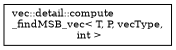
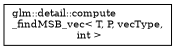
node "vec::detail::compute _findMSB_vec< T, P, vecType, int >": label "vec::detail::compute _findMSB_vec< T, P, vecType, int >" -> "glm::detail::compute _findMSB_vec< T, P, vecType, int >"
